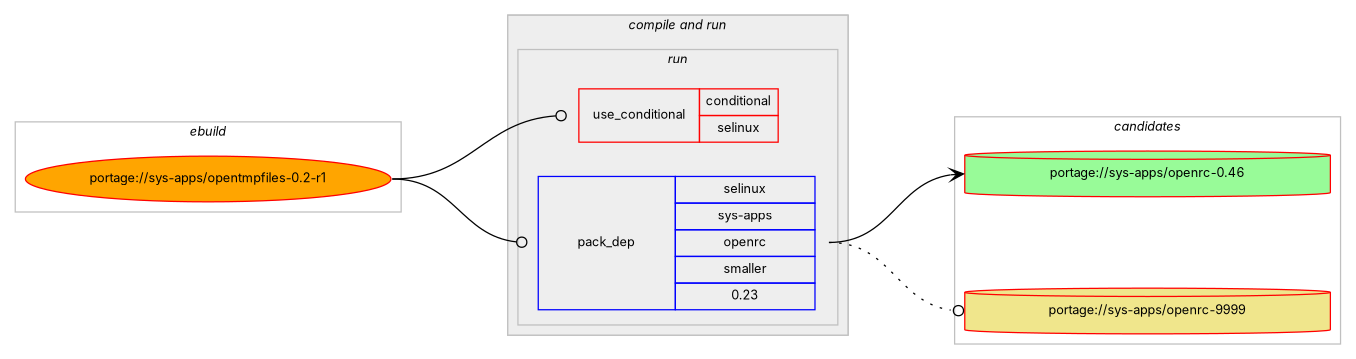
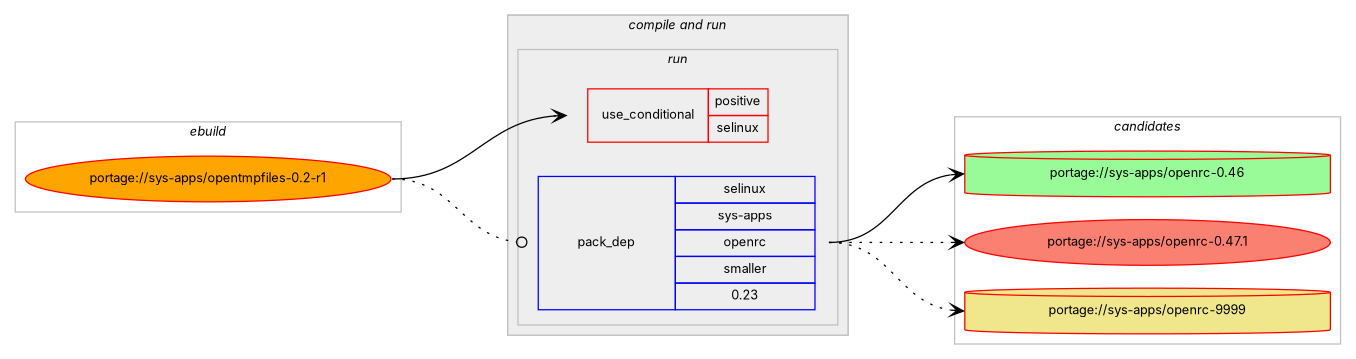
node "use_conditional": text "conditional" -> "positive"
edge "portage://sys-apps/opentmpfiles-0.2-r1" -> "use_conditional": arrowhead odot -> vee
edge "portage://sys-apps/opentmpfiles-0.2-r1" -> "pack_dep": style solid -> dotted
node "portage://sys-apps/openrc-0.47.1": added
edge "pack_dep" -> "portage://sys-apps/openrc-9999": arrowhead odot -> vee
